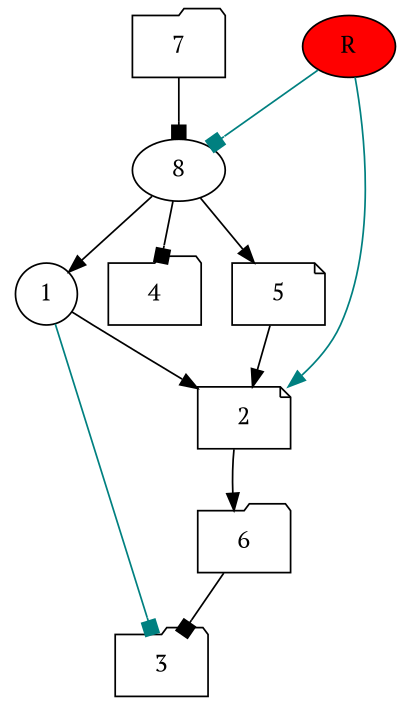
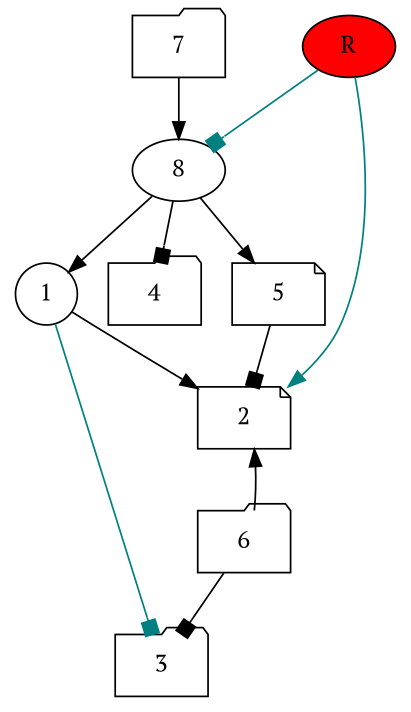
edge "7" -> "8": arrowhead box -> normal
edge "5" -> "2": arrowhead normal -> box
edge "2" -> "6": reversed
